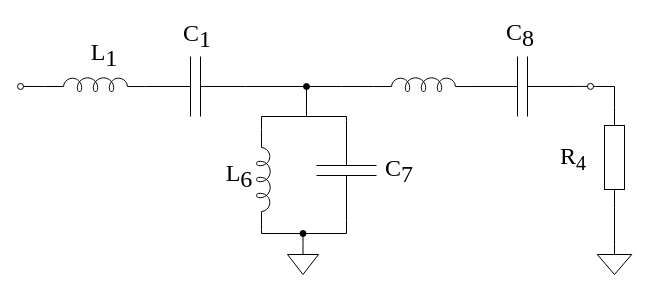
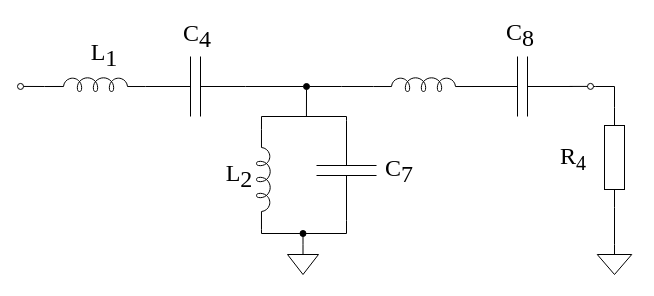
node "C1": label "C1" -> "C4"
node "L6": label "L6" -> "L2"
